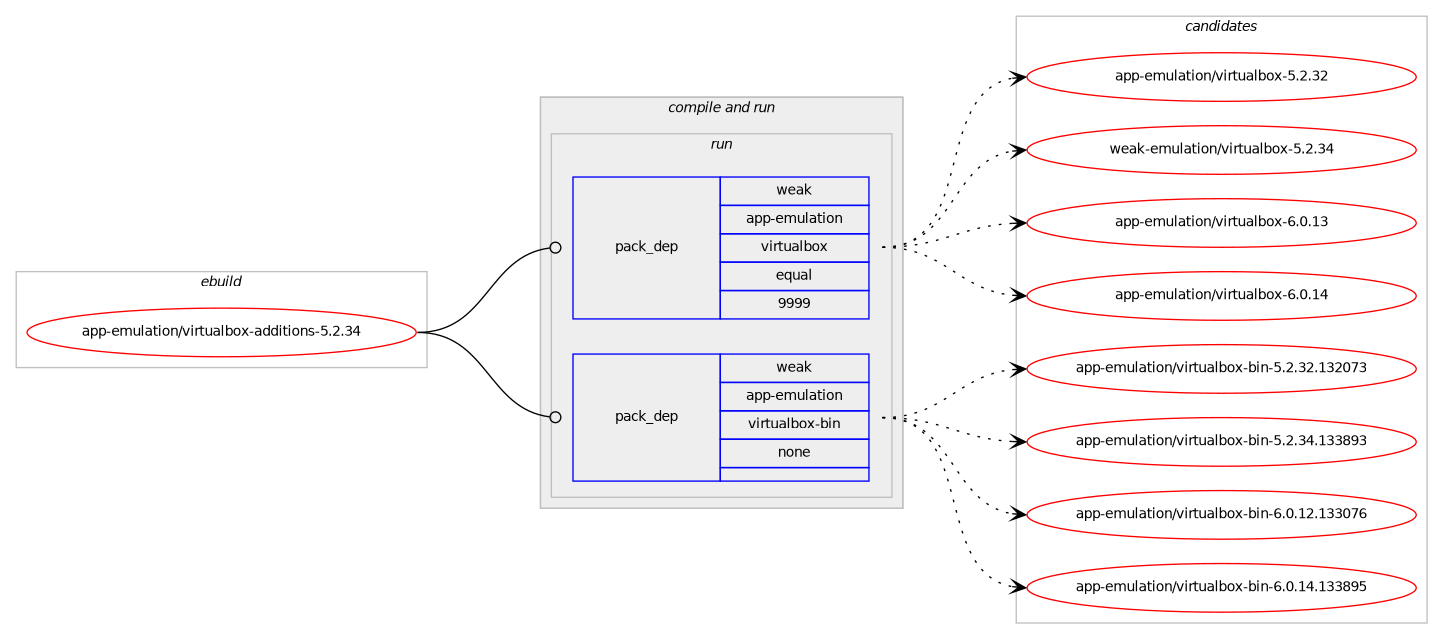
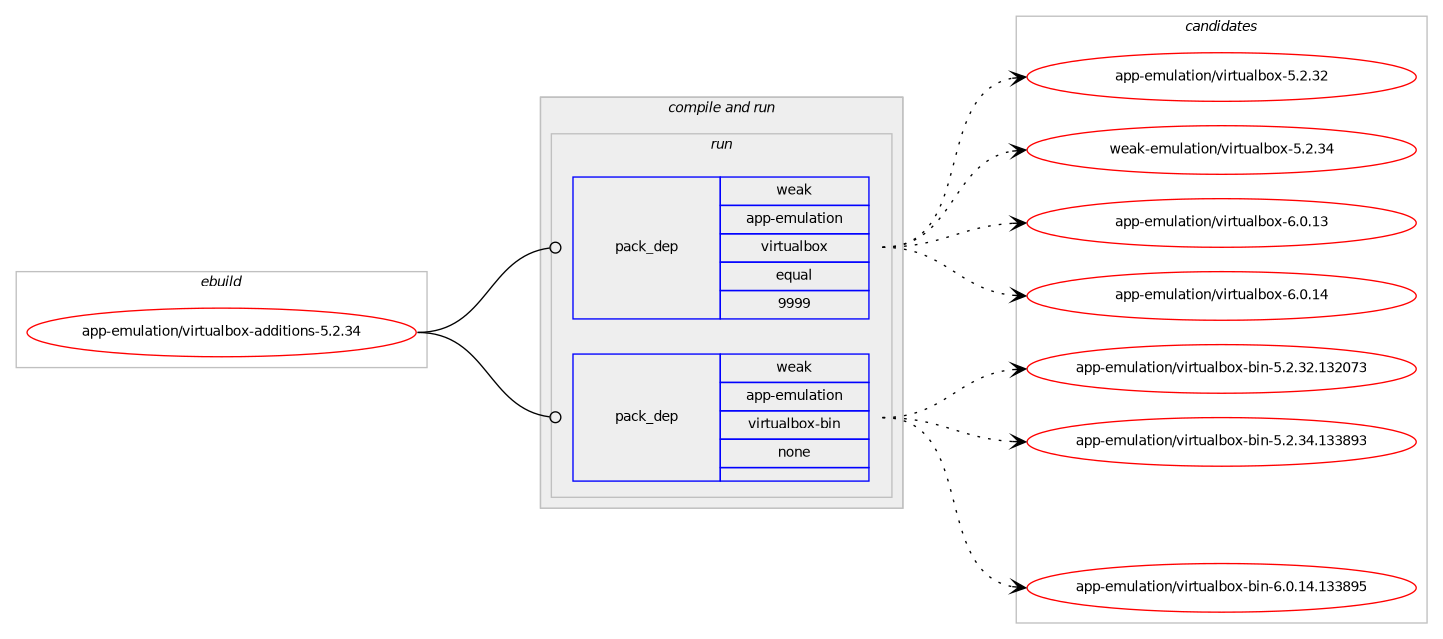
node "app-emulation/virtualbox-bin-6.0.12.133076": removed
